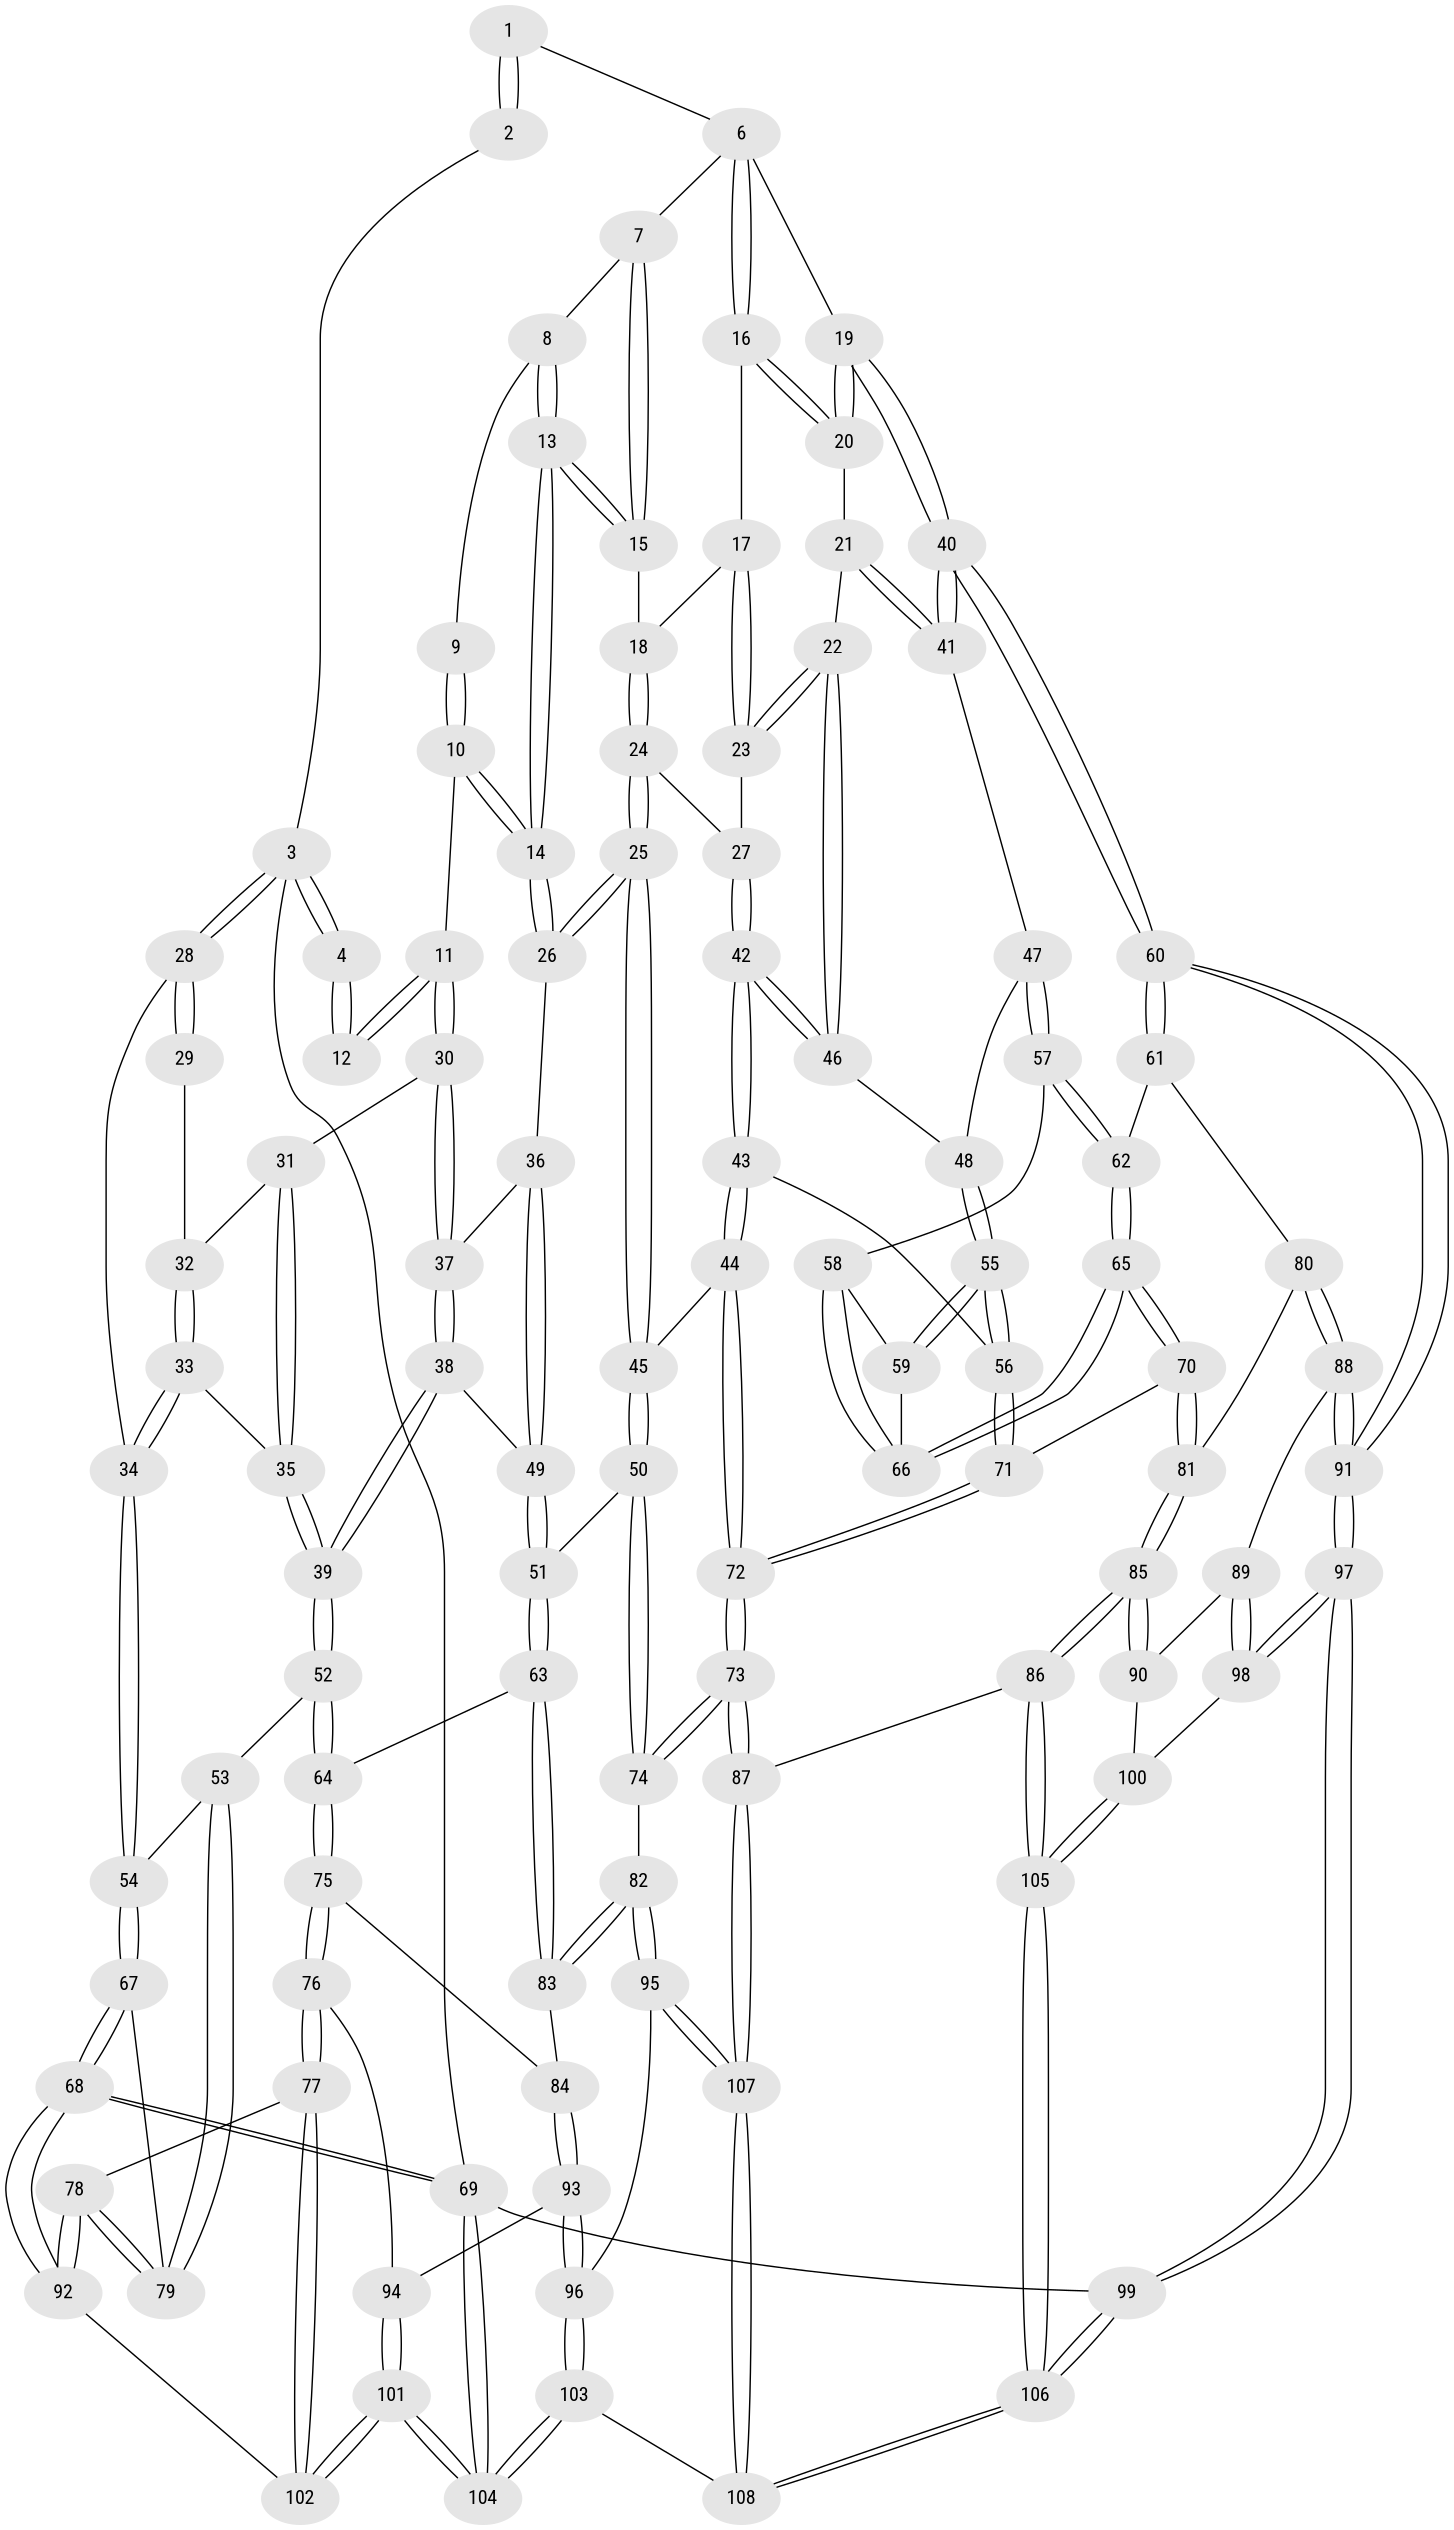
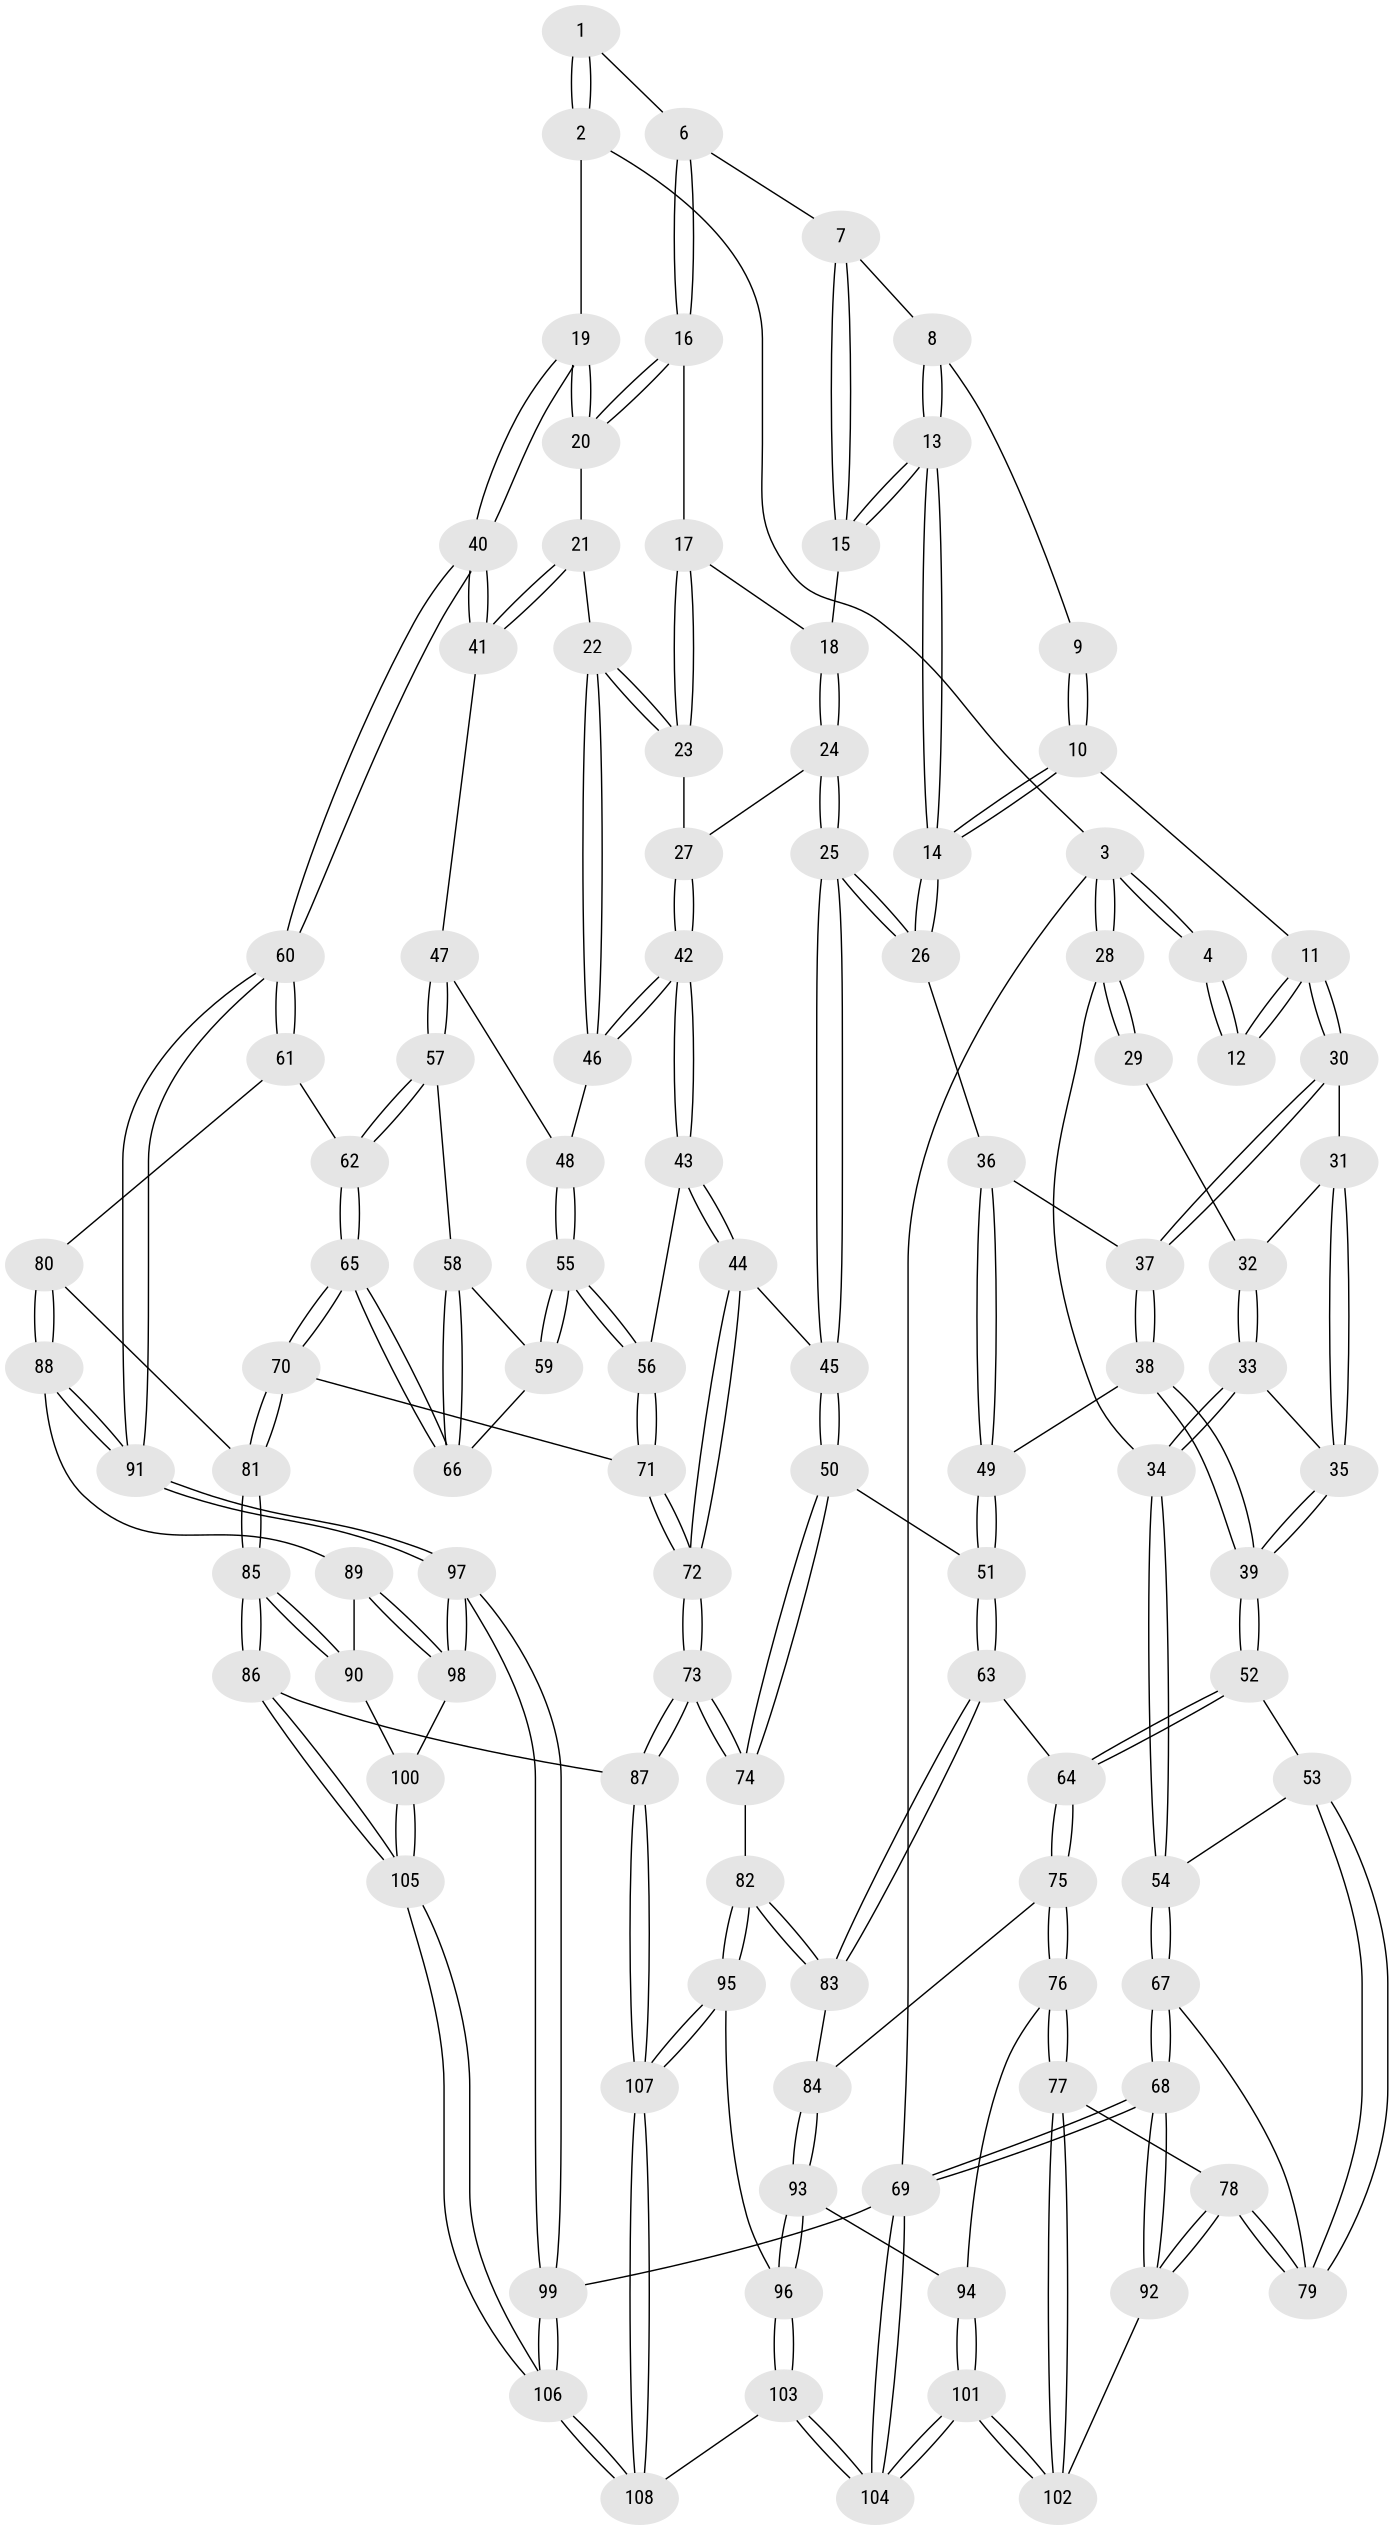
edge "6" -- "19": now "2" -- "19"
